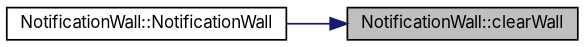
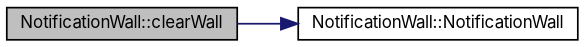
edge "NotificationWall::NotificationWall" -> "NotificationWall::clearWall": reversed
